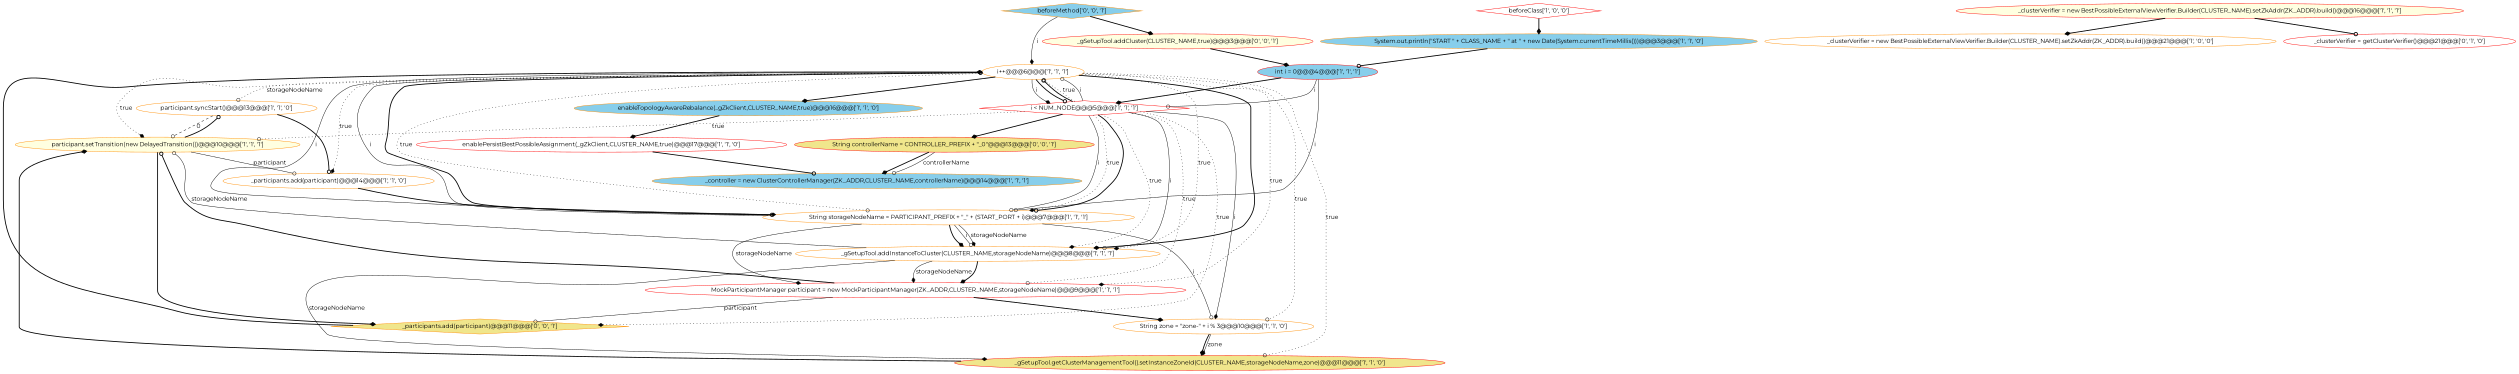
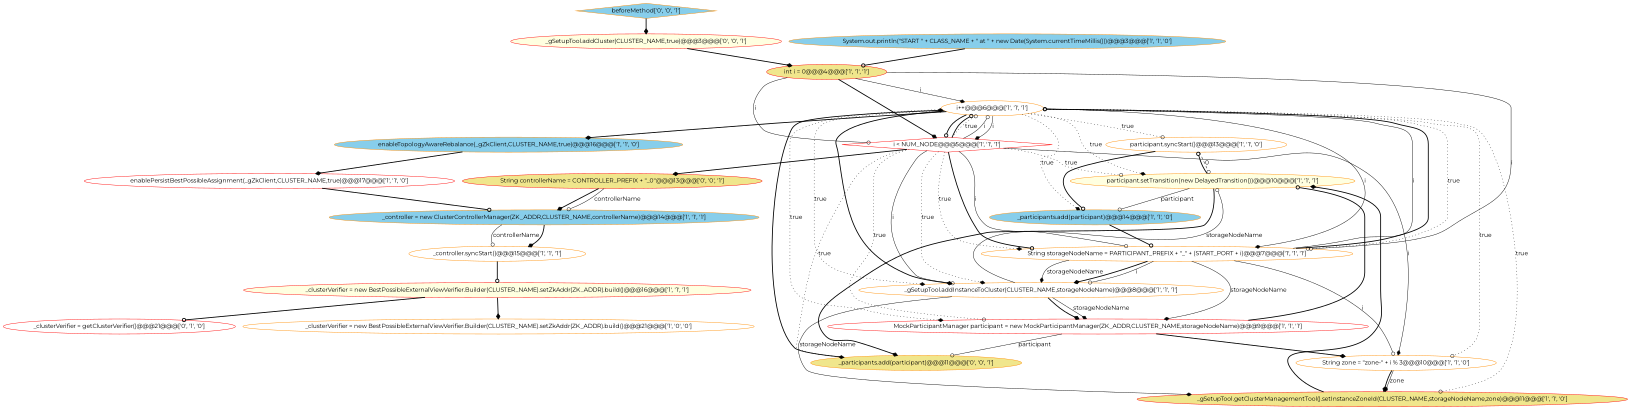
node "beforeClass['1', '0', '0']": removed
edge "beforeMethod['0', '0', '1']" -> "i++@@@6@@@['1', '1', '1']": now "int i = 0@@@4@@@['1', '1', '1']" -> "i++@@@6@@@['1', '1', '1']"
node "int i = 0@@@4@@@['1', '1', '1']": fillcolor skyblue -> khaki
edge "i++@@@6@@@['1', '1', '1']" -> "participant.syncStart()@@@13@@@['1', '1', '0']": label "storageNodeName" -> "true"
node "_participants.add(participant)@@@14@@@['1', '1', '0']": fillcolor white -> skyblue
node "_controller.syncStart()@@@15@@@['1', '1', '1']": added
node "_participants.add(participant)@@@11@@@['0', '0', '1']": shape diamond -> ellipse
